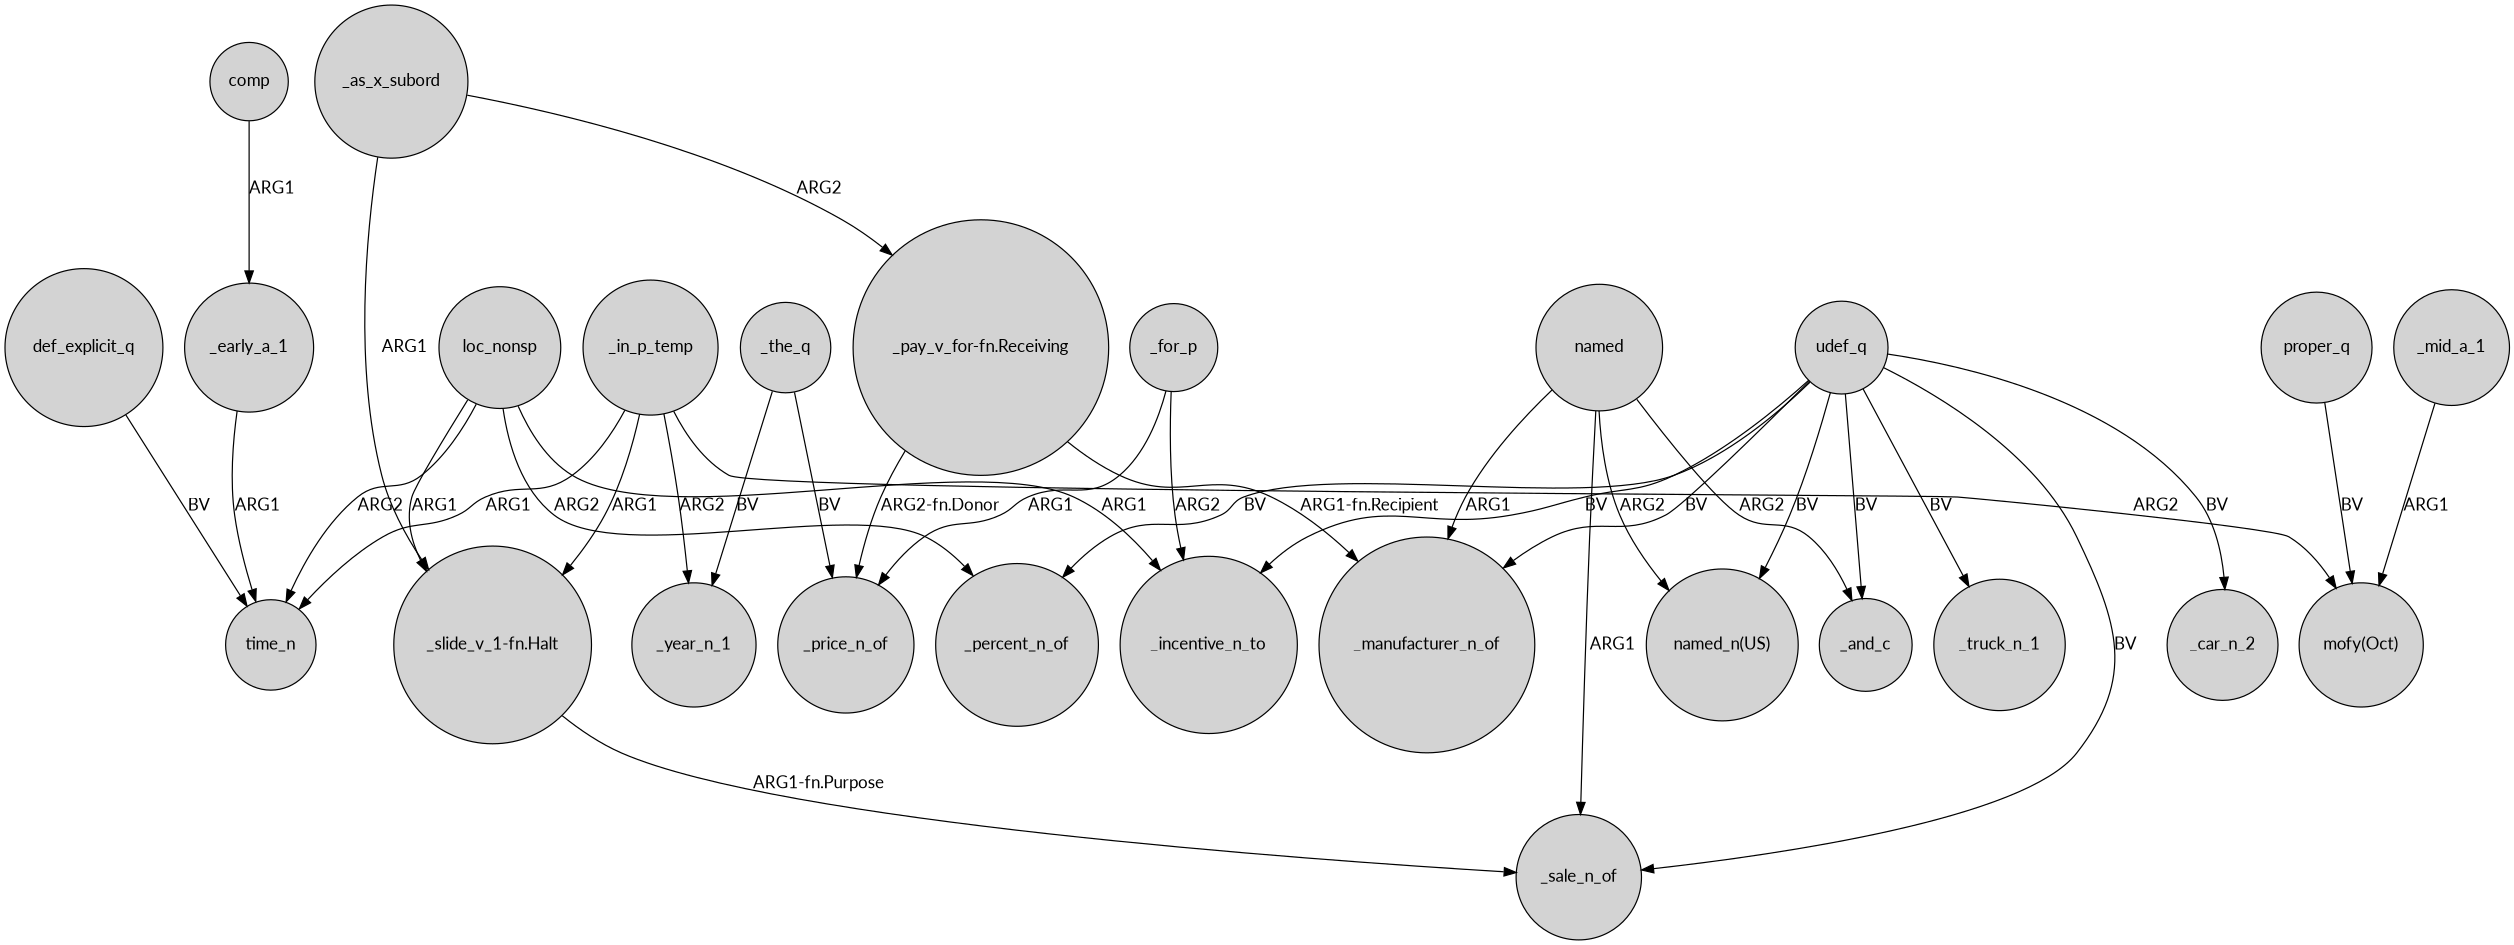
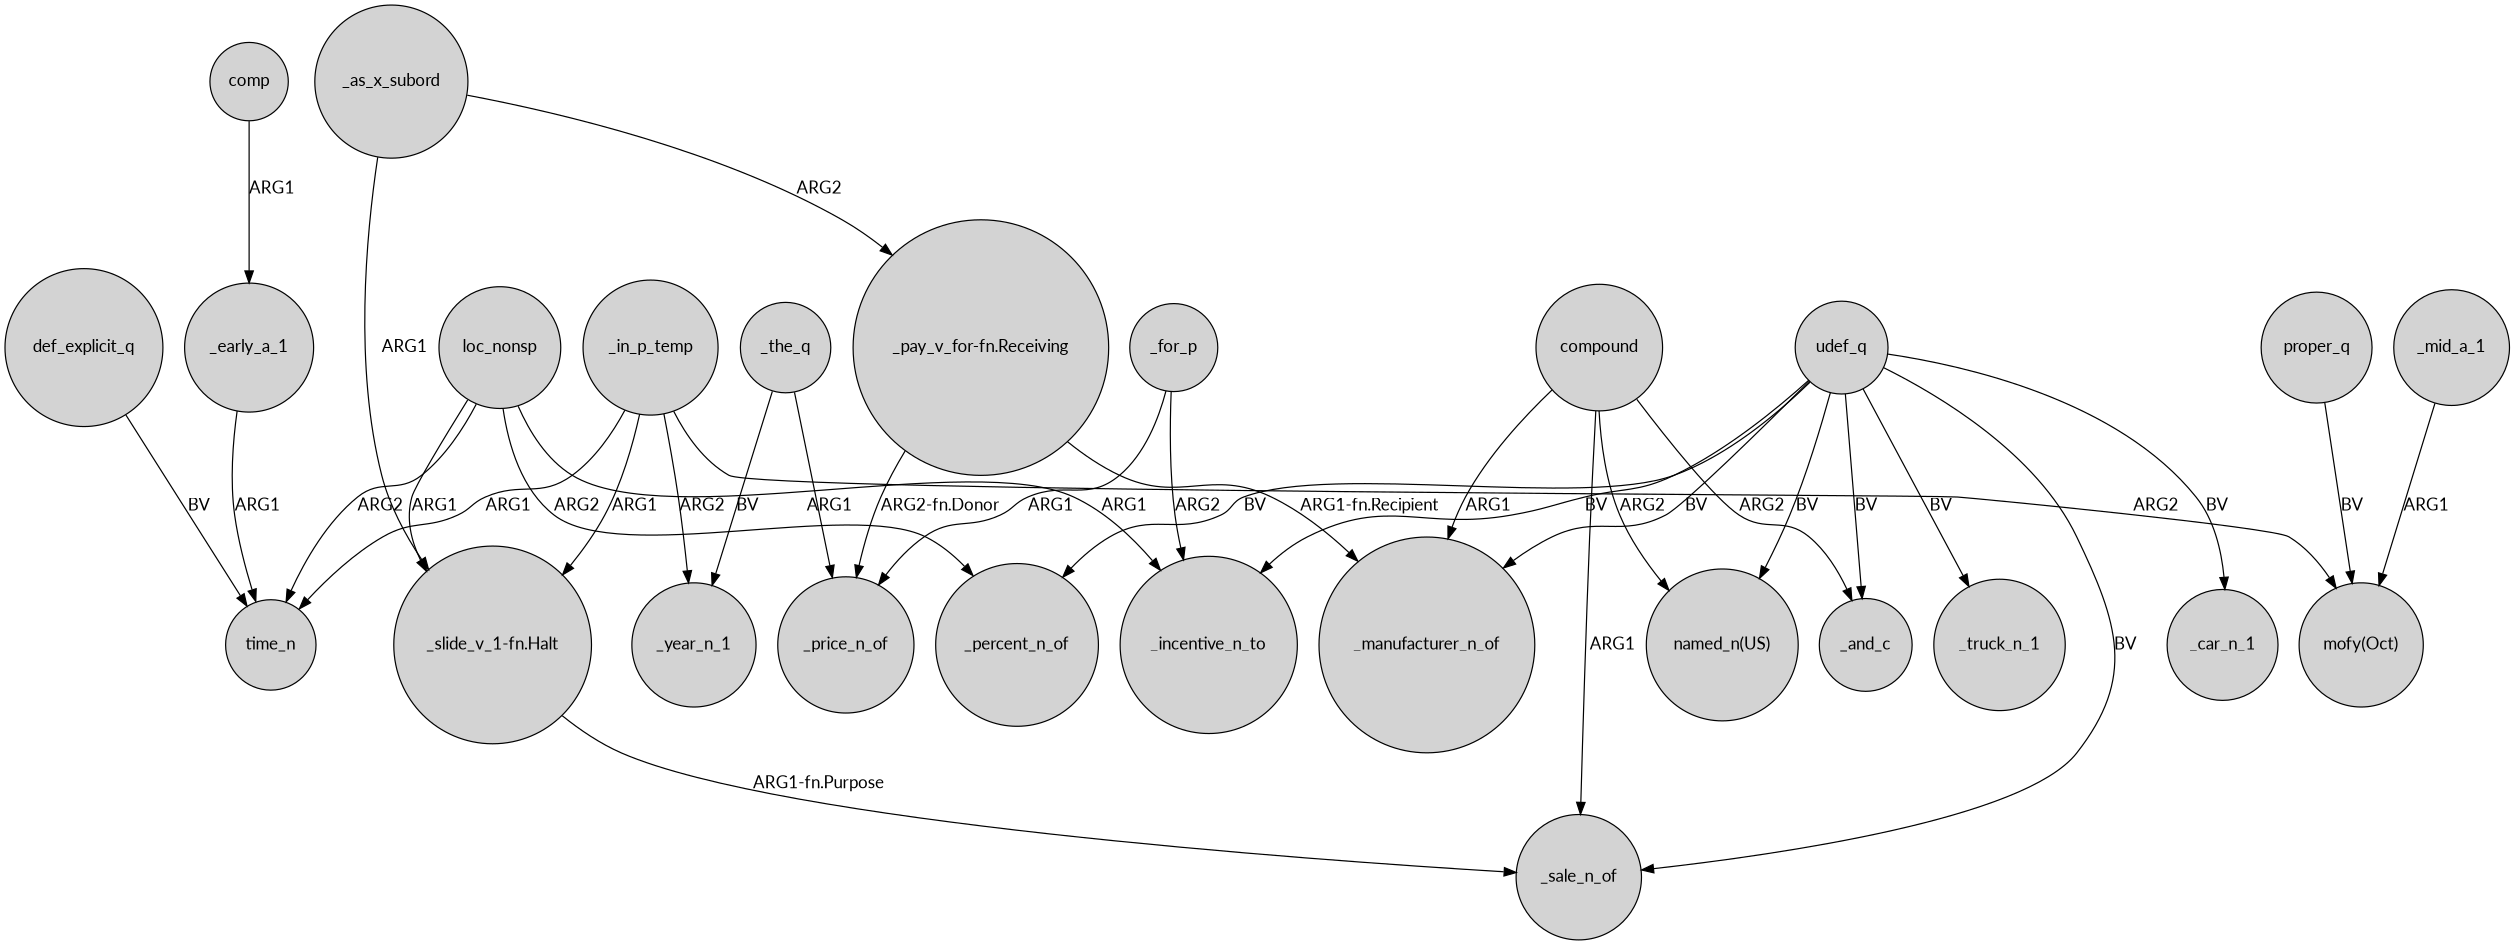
node "named": label "named" -> "compound"
edge "_the_q" -> "_price_n_of": label "BV" -> "ARG1"
node "_car_n_2": label "_car_n_2" -> "_car_n_1"
